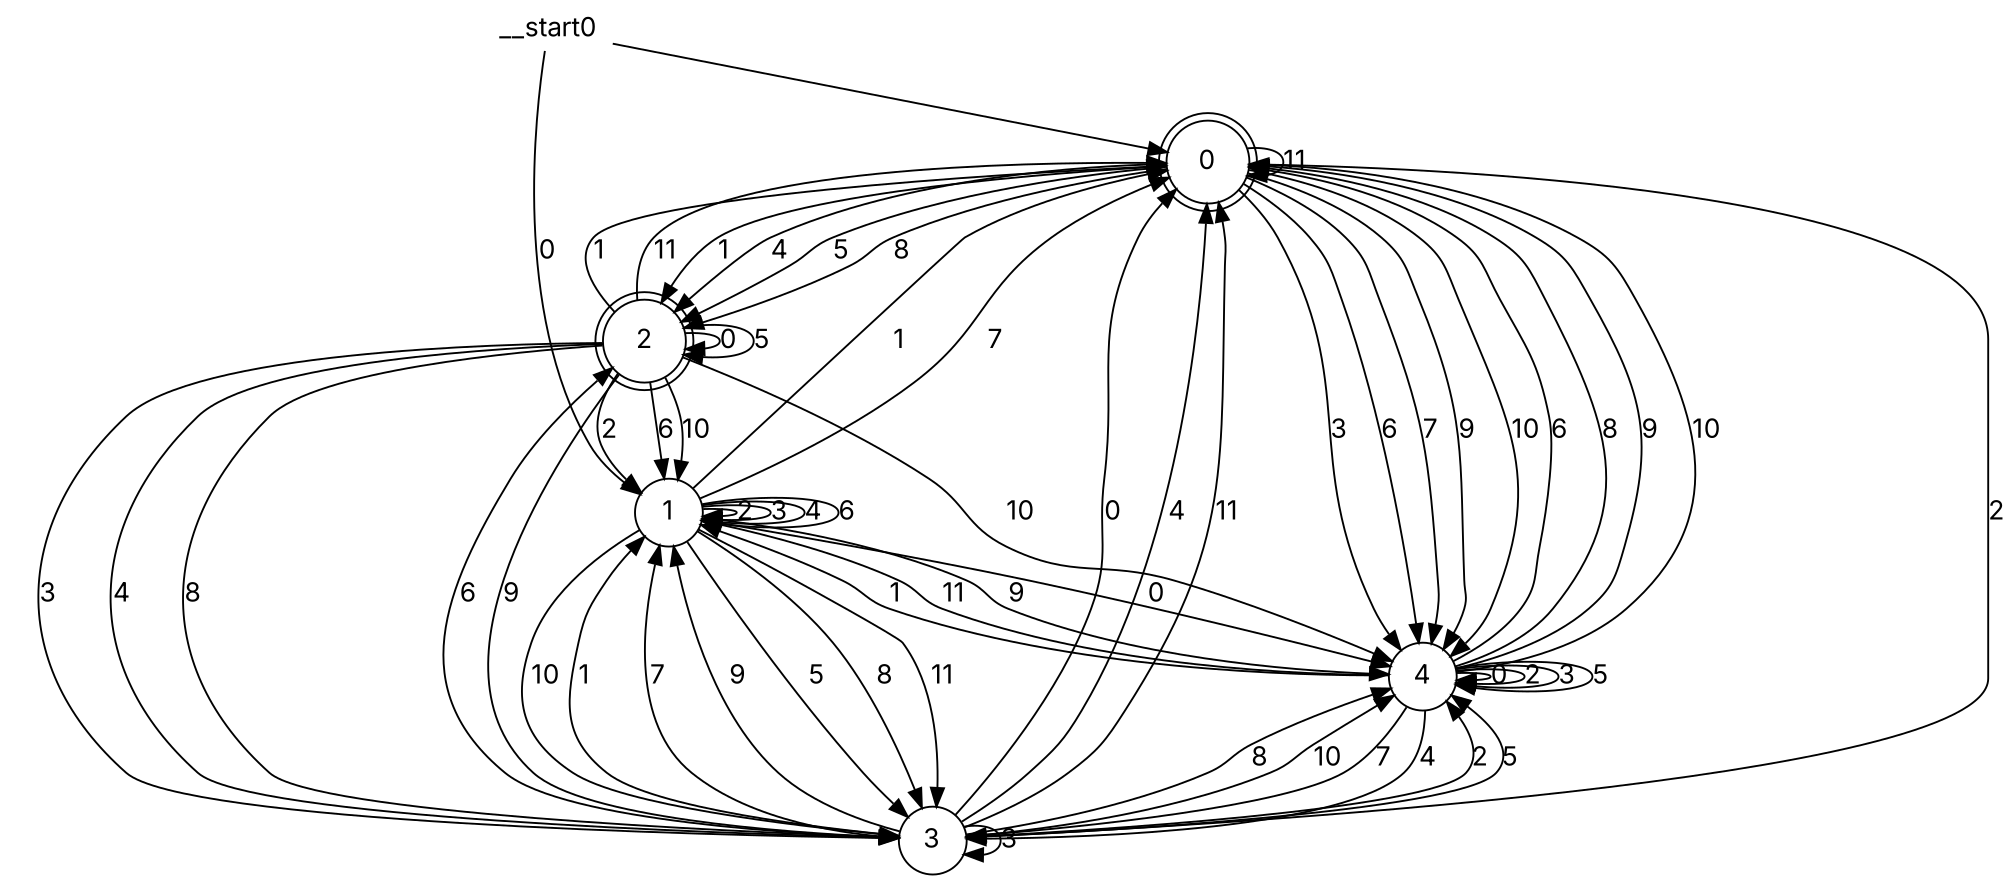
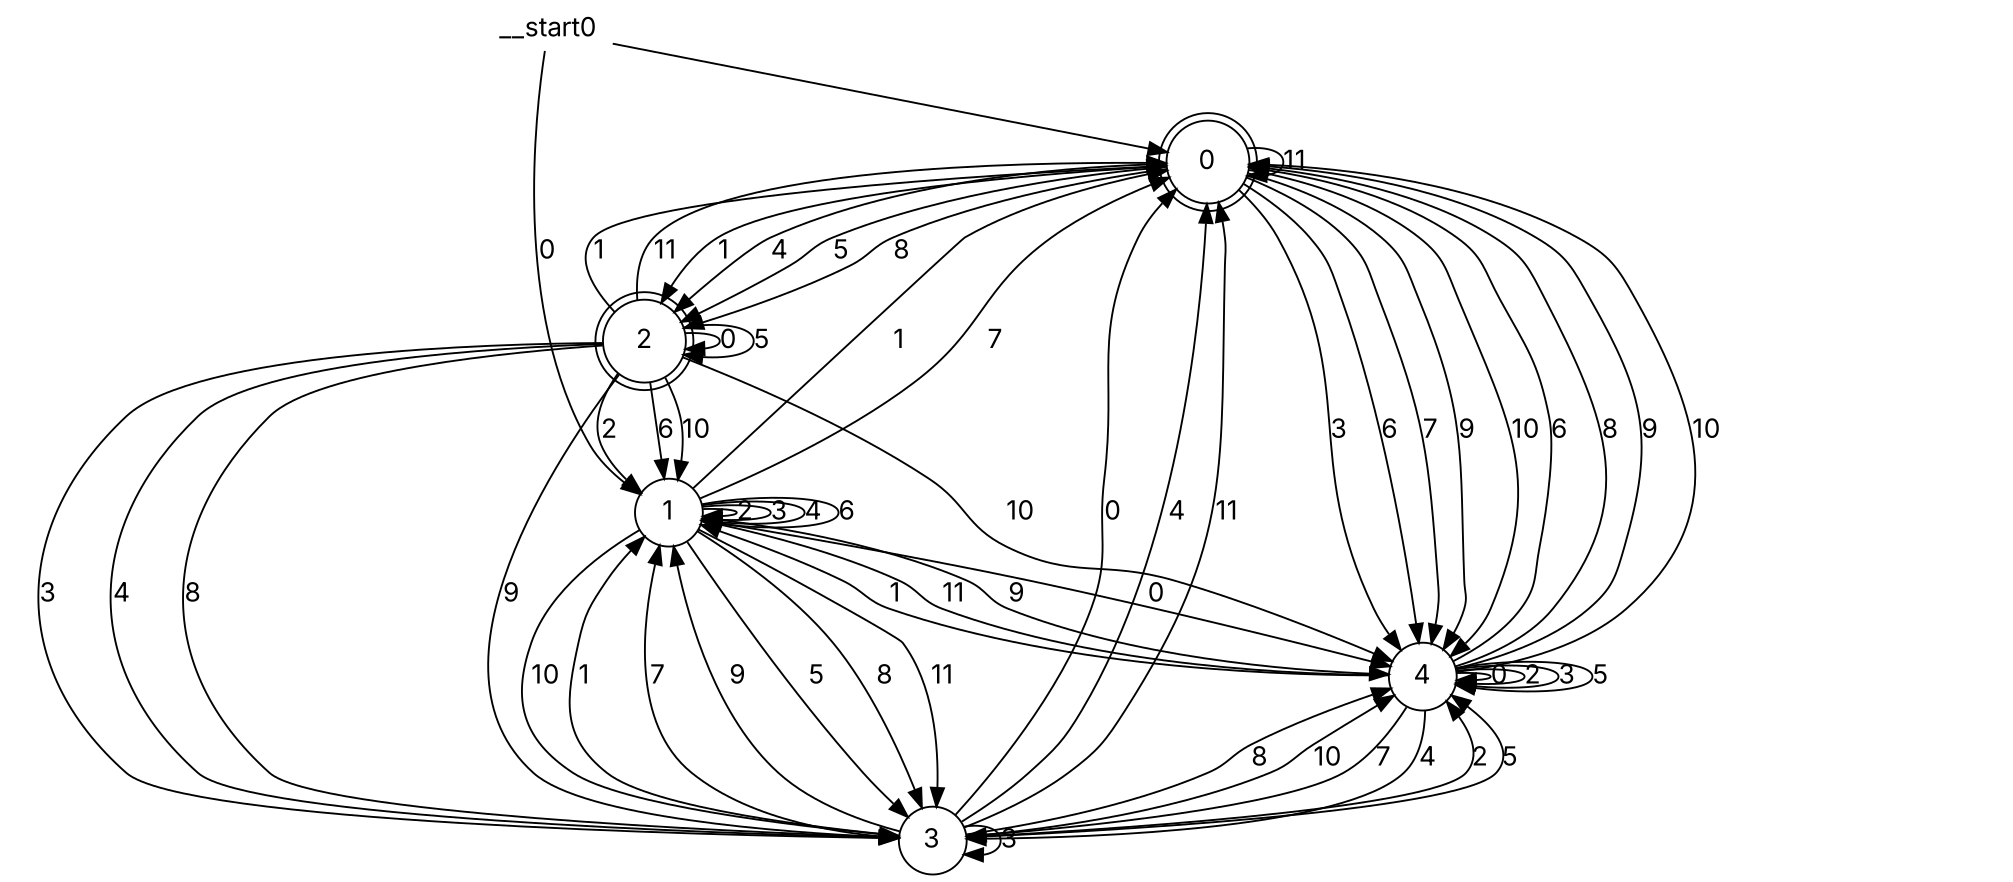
edge "0" -> "3": removed, label "2"
edge "3" -> "2": removed, label "6"
